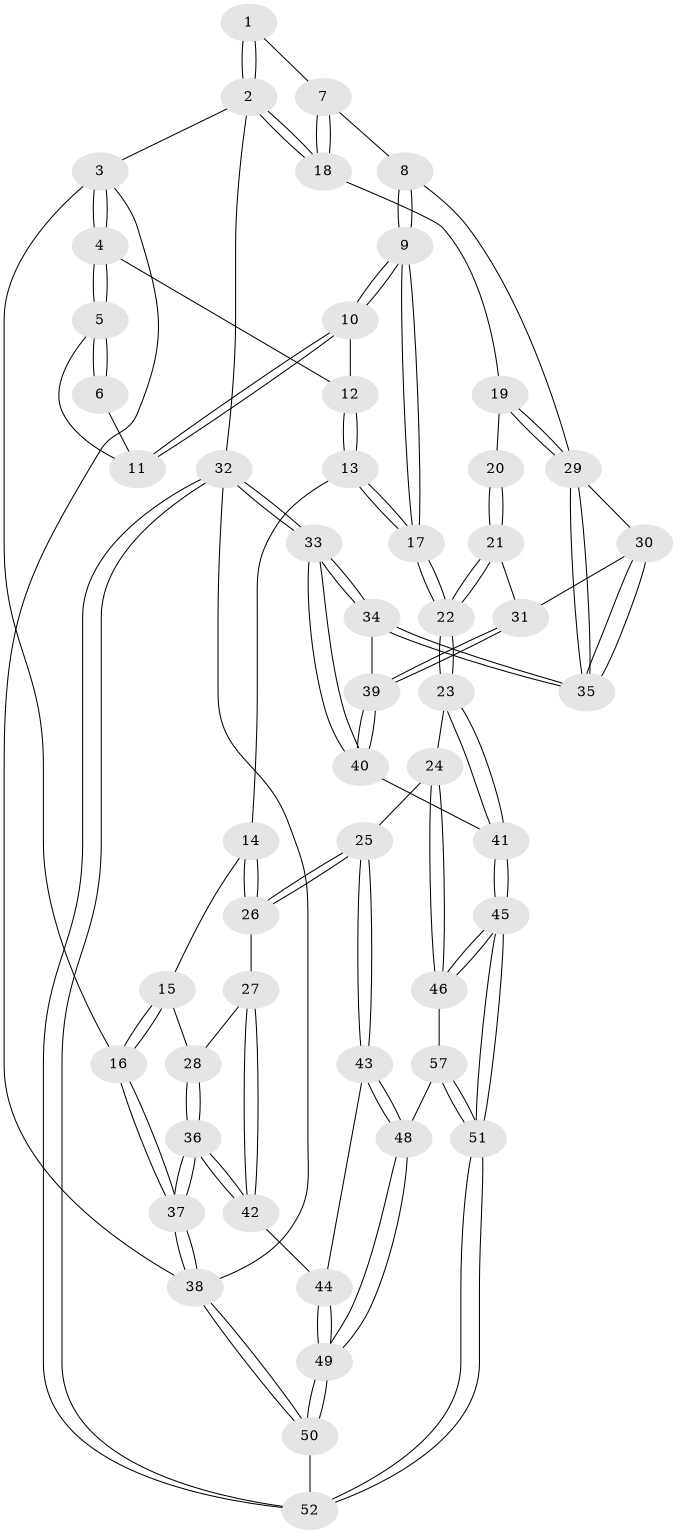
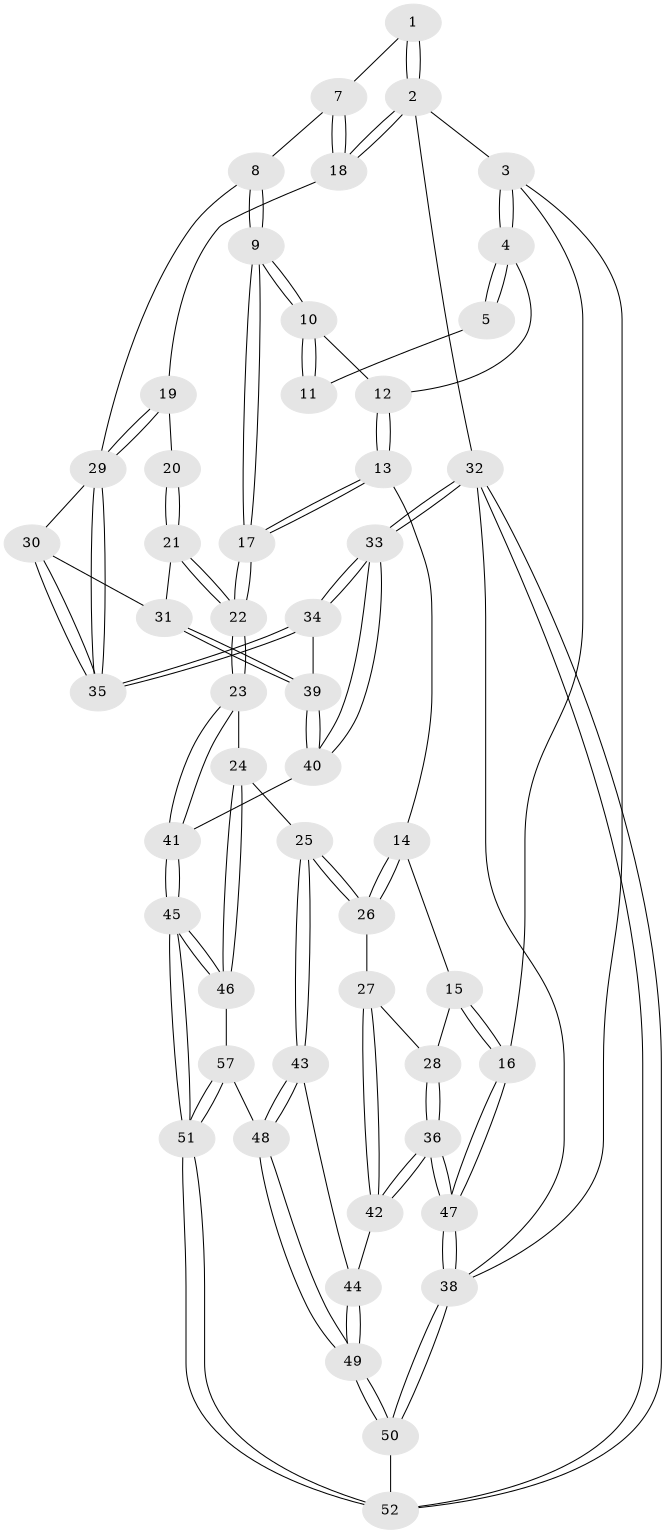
node "6": removed
node "37": label "37" -> "47"
